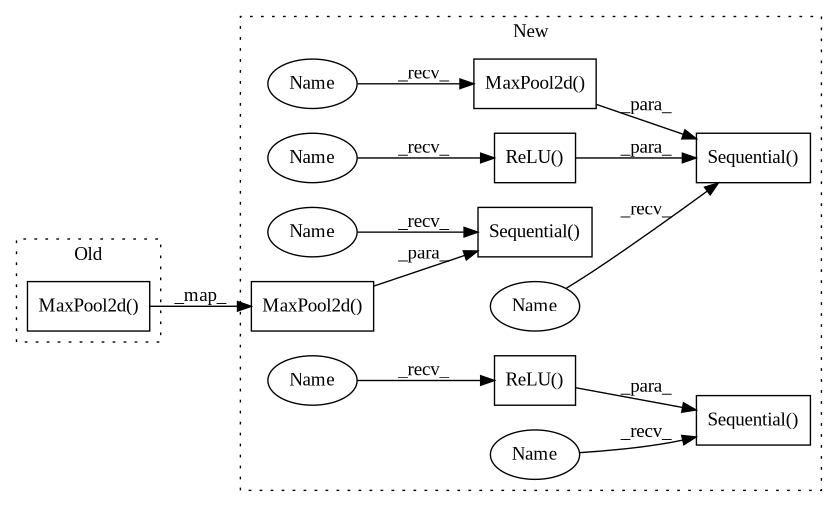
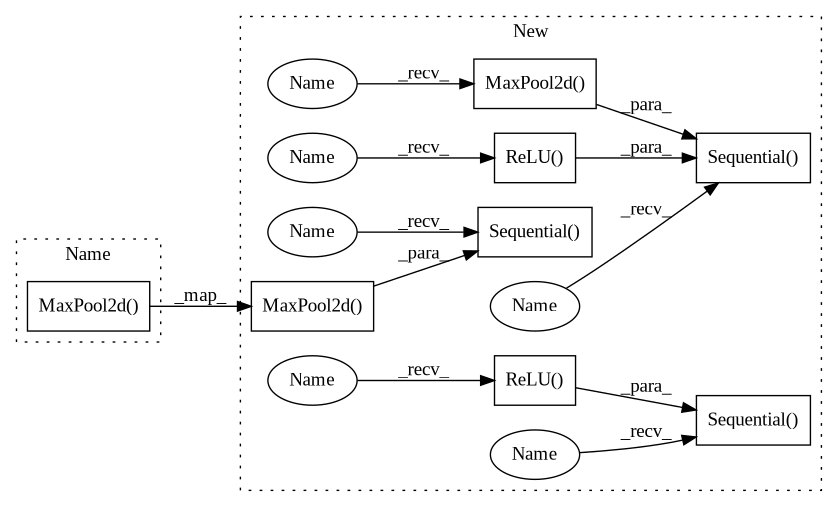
cluster "Old": label "Old" -> "Name"
